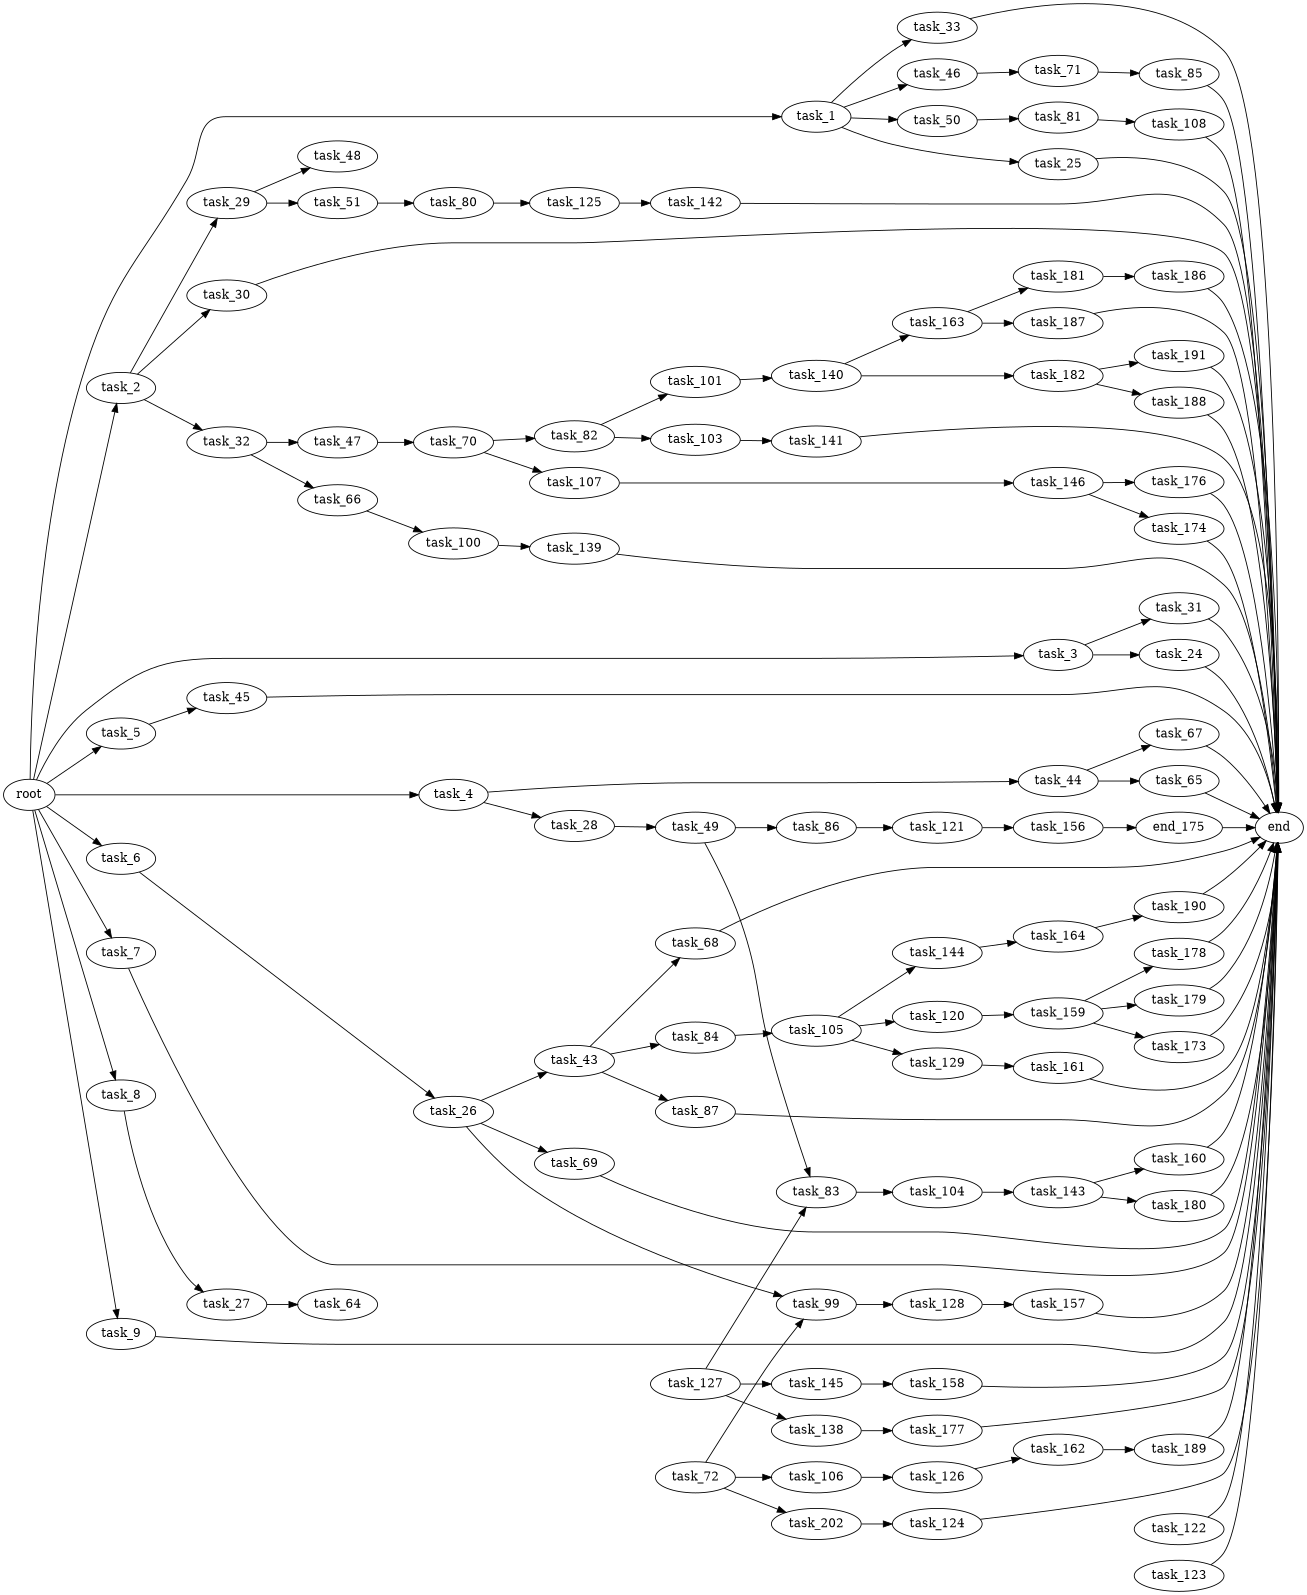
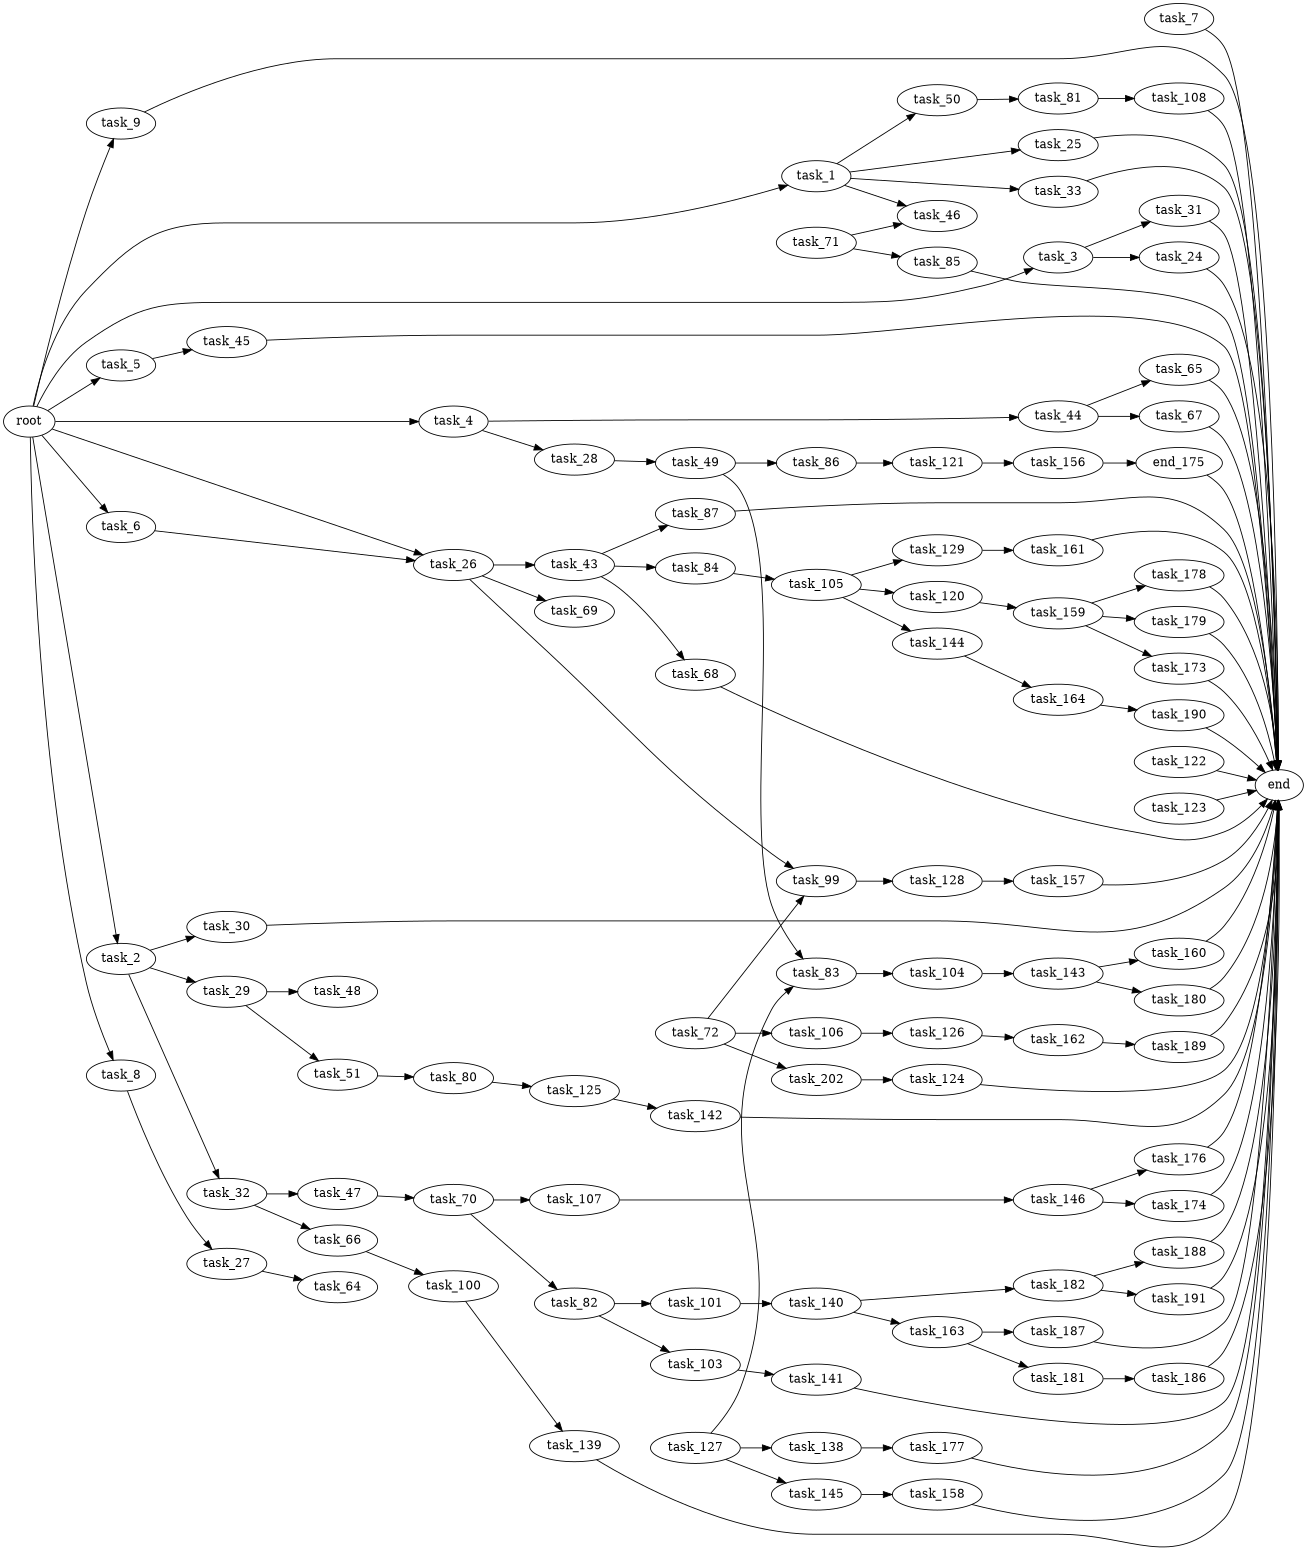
edge "task_46" -> "task_71": reversed
edge "root" -> "task_7": now "root" -> "task_26"
edge "task_69" -> "end": removed
